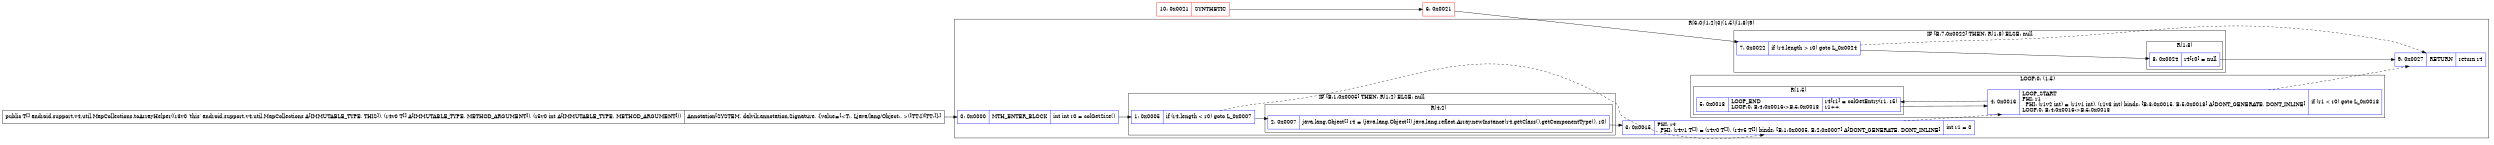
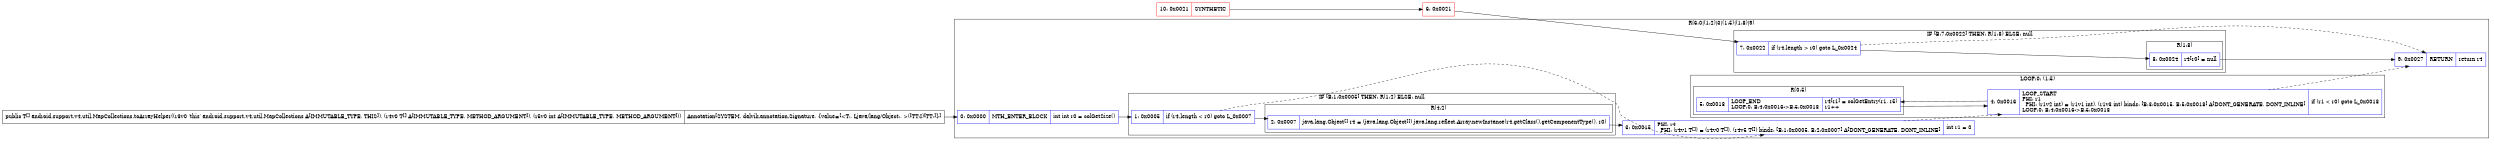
cluster "R(1:5)": label "R(1:5)" -> "R(0:5)"
